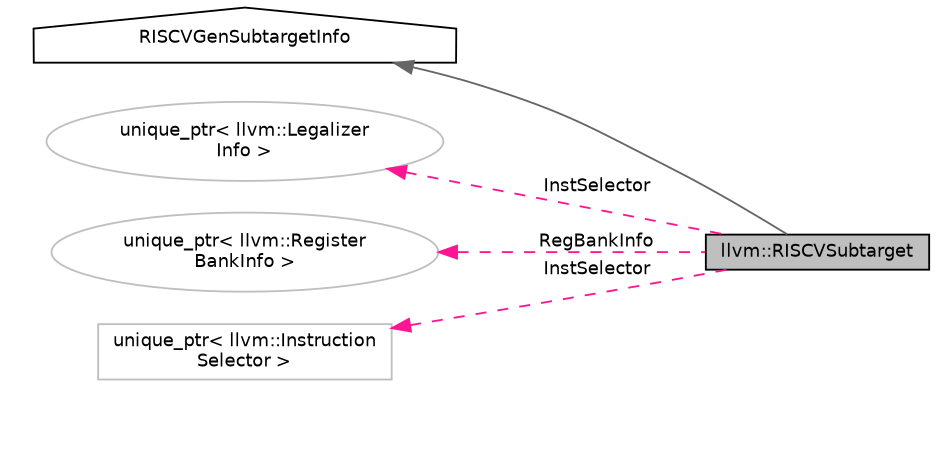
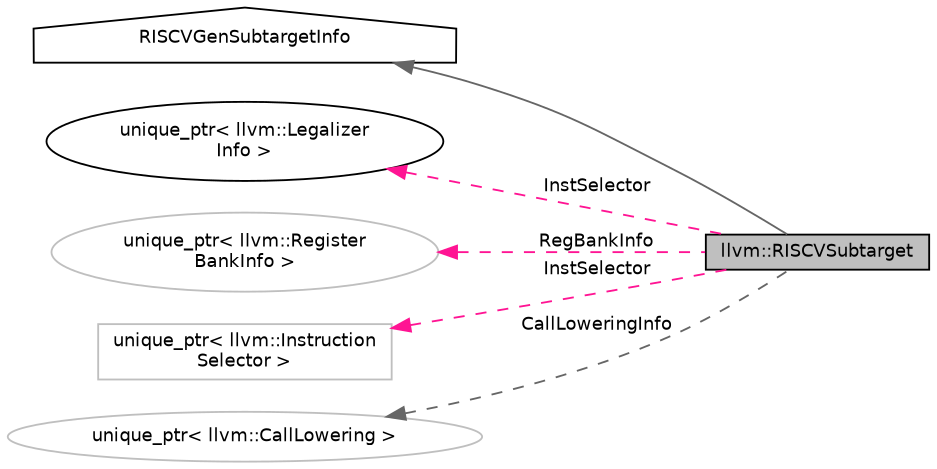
node "unique_ptr< llvm::Legalizer Info >": color grey75 -> black
node "unique_ptr< llvm::CallLowering >": added
